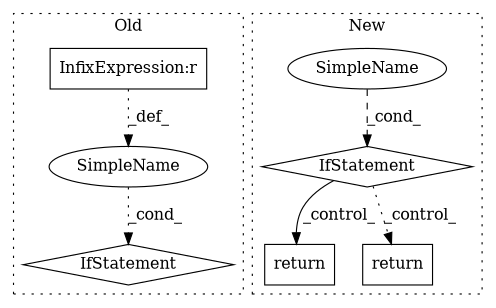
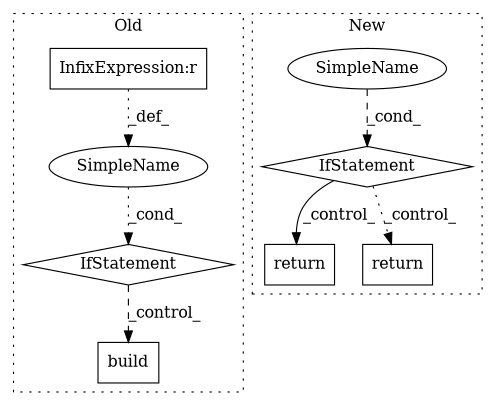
node "build": added
